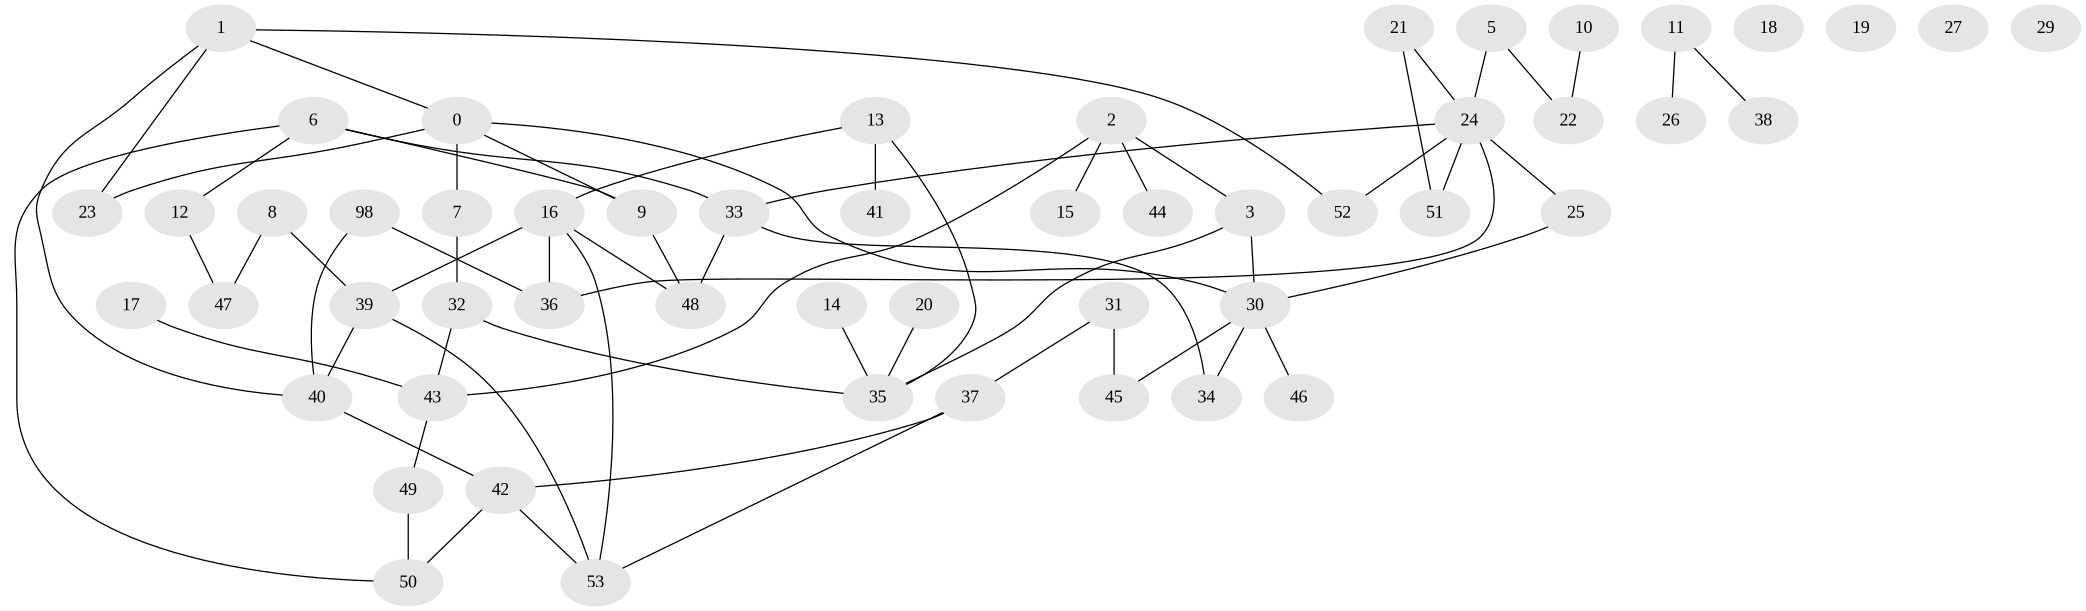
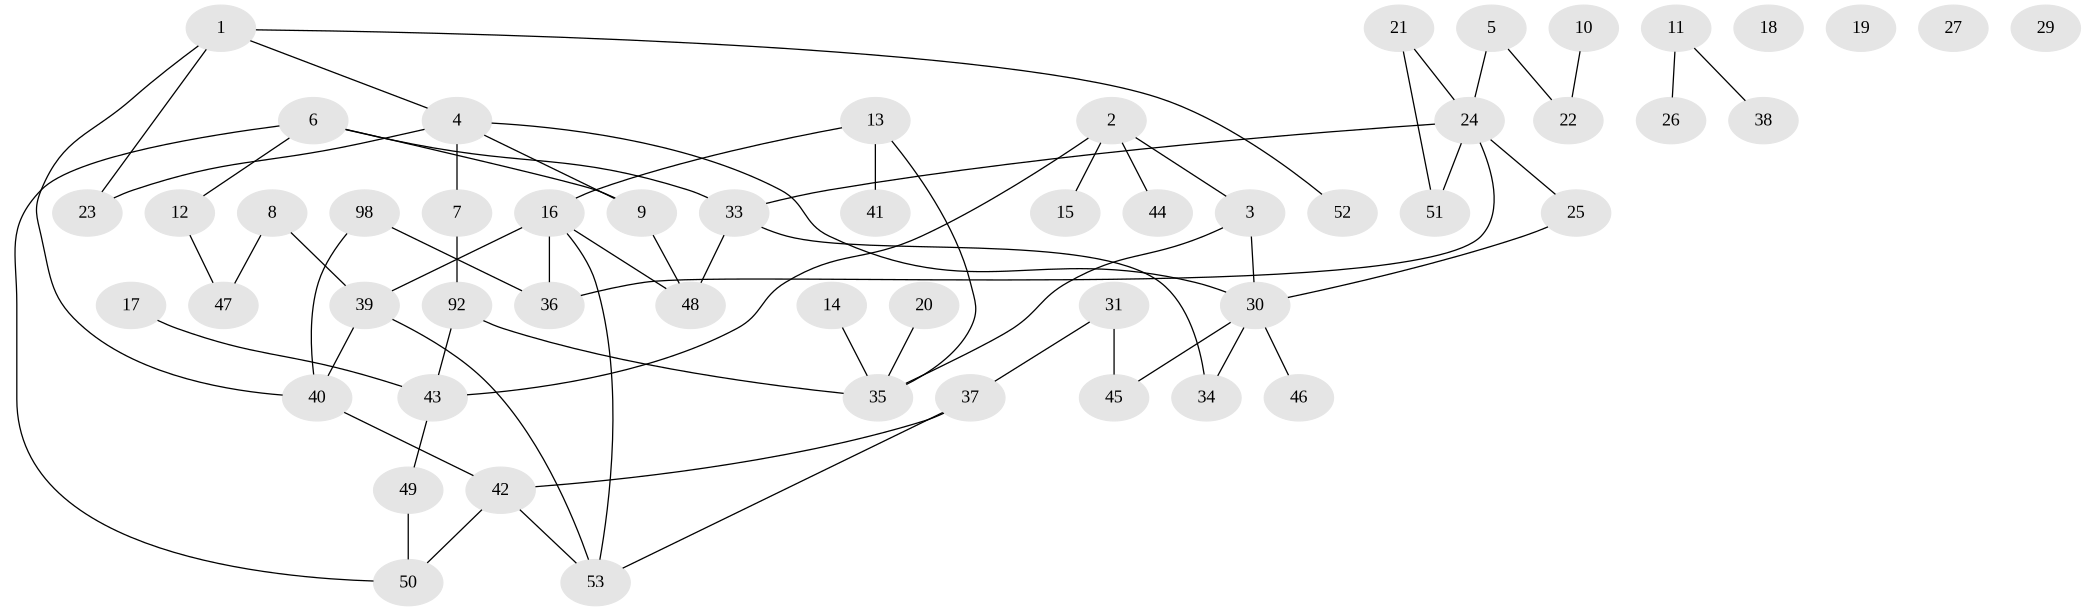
node "0": label "0" -> "4"
edge "24" -- "52": removed
node "32": label "32" -> "92"
